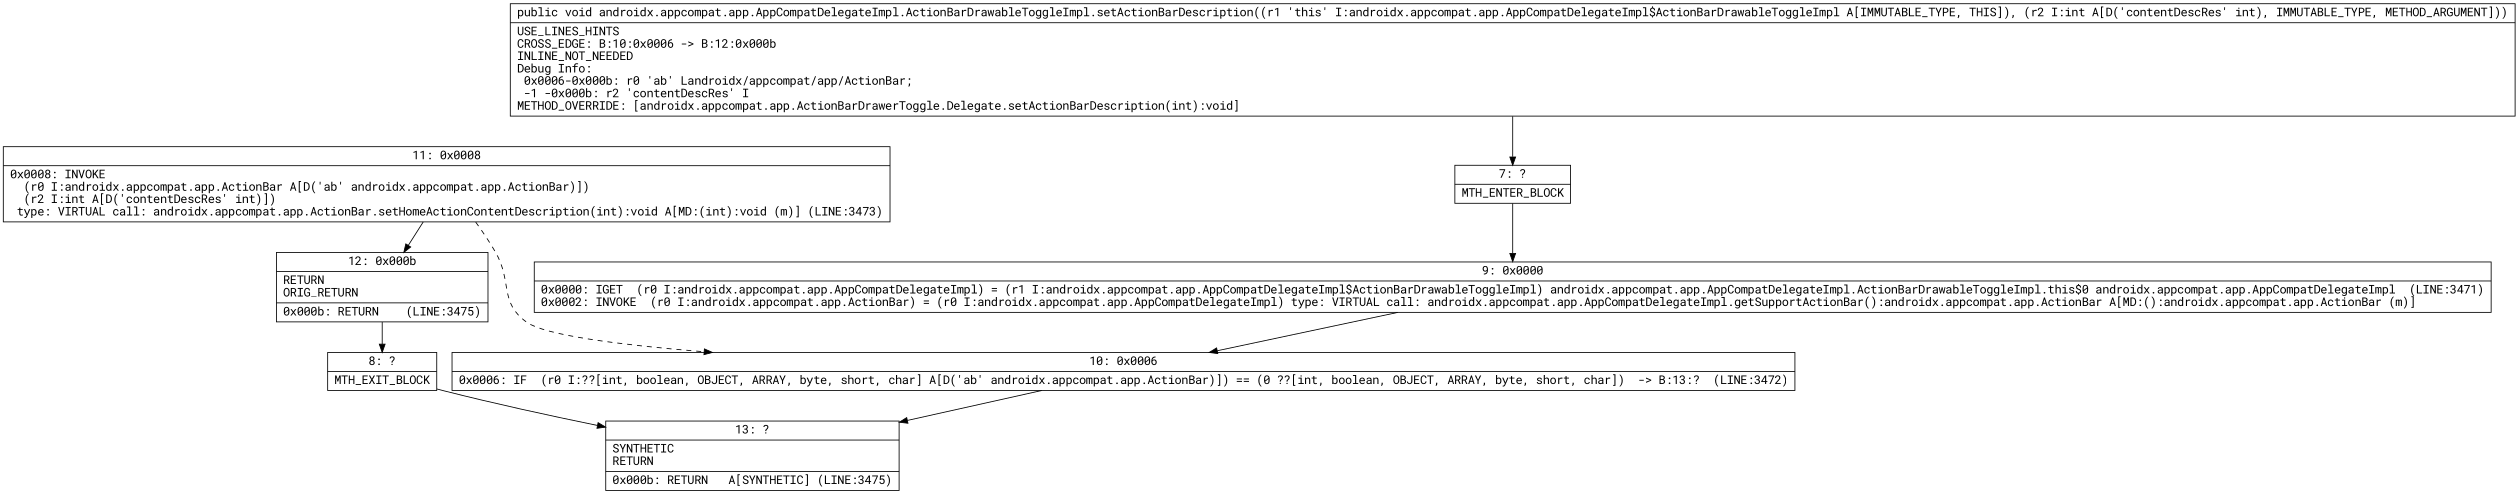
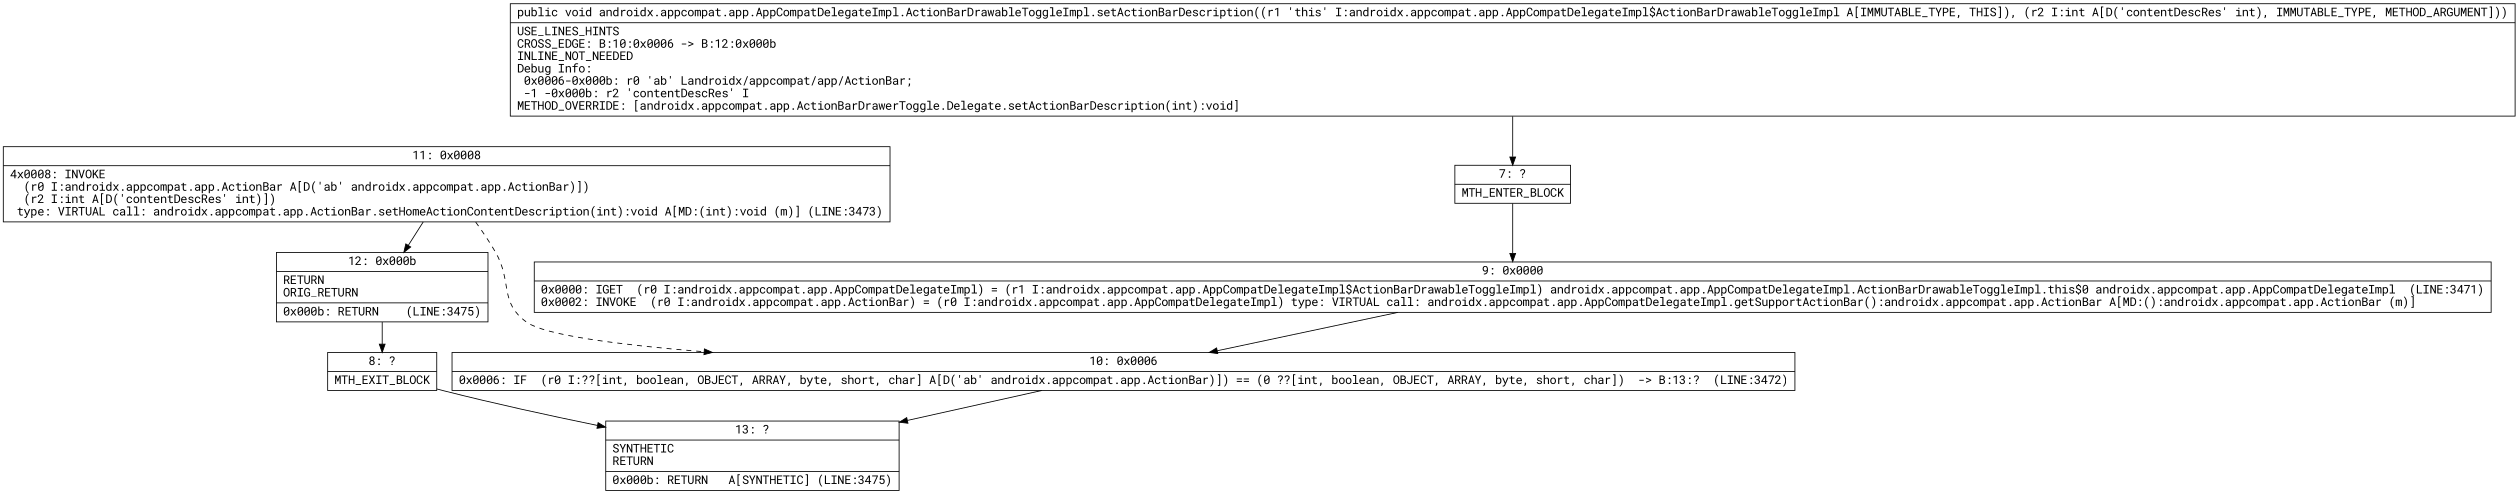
node "11: 0x0008": text "0x0008: INVOKE" -> "4x0008: INVOKE"
